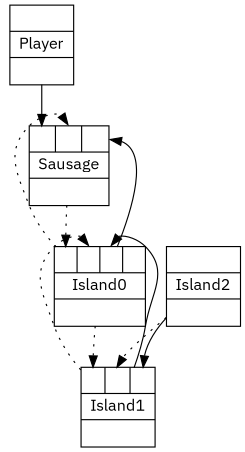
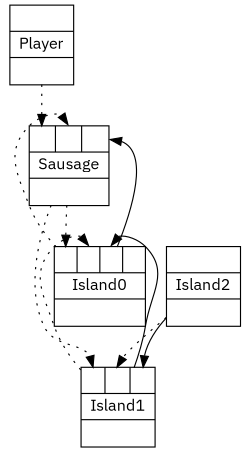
edge "Player" -> "Sausage": style solid -> dotted
edge "Island0" -> "Island1": now "Sausage" -> "Island1"
